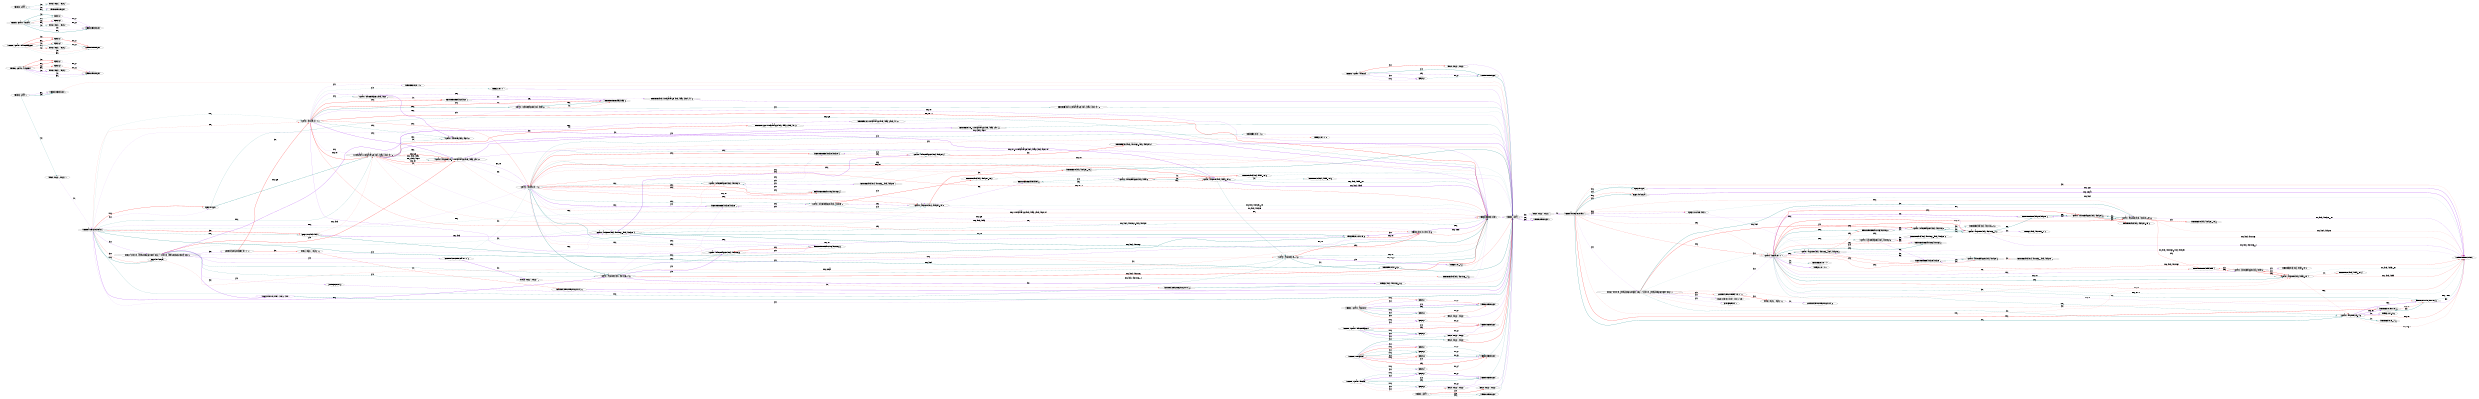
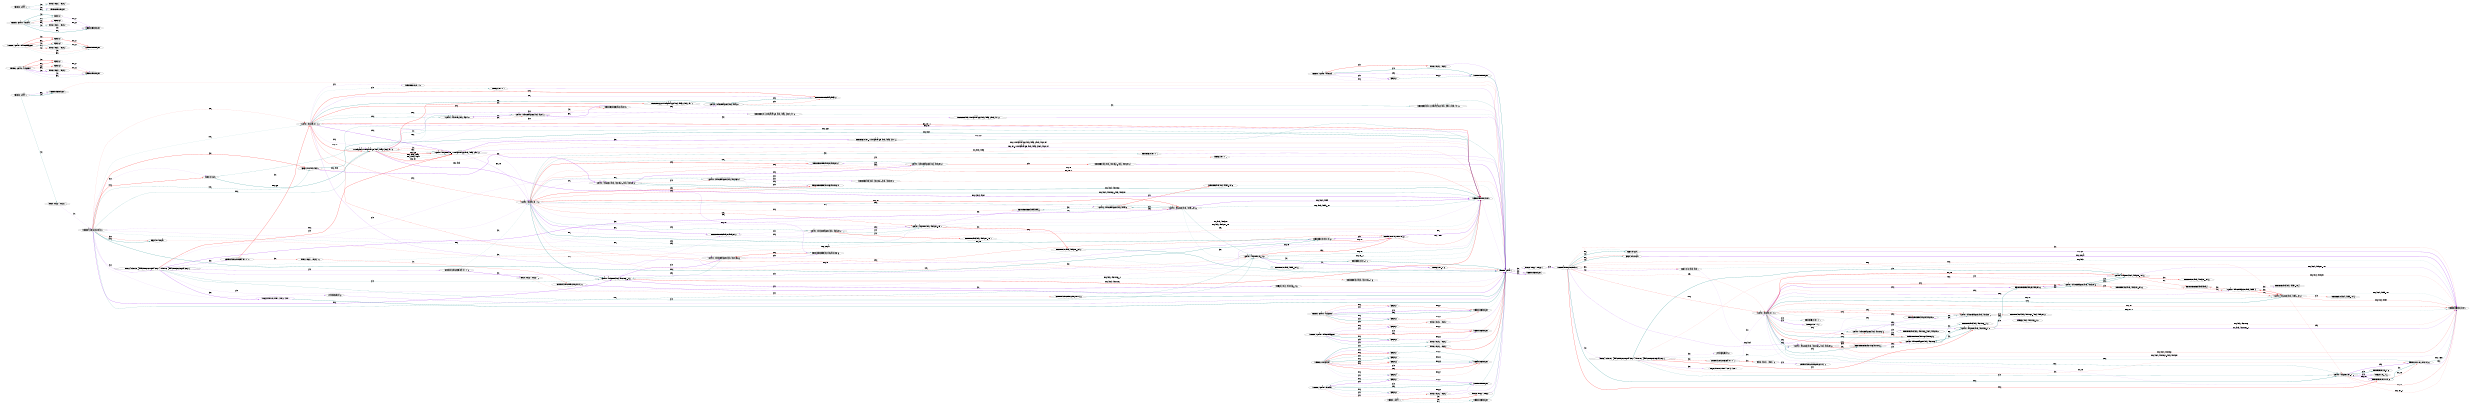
edge "(FIELD_IDENTIFIER,ki_pos,ki_pos)" -> "(FIELD_IDENTIFIER,ki_filp,ki_filp)": now "(FIELD_IDENTIFIER,ki_pos,ki_pos)" -> "(<operator>.indirectFieldAccess,kiocb->ki_pos)"
edge "(<operator>.addressOf,&kiocb->ki_pos)" -> "(<operator>.indirectFieldAccess,kiocb->ki_pos)": added, label "AST:"
